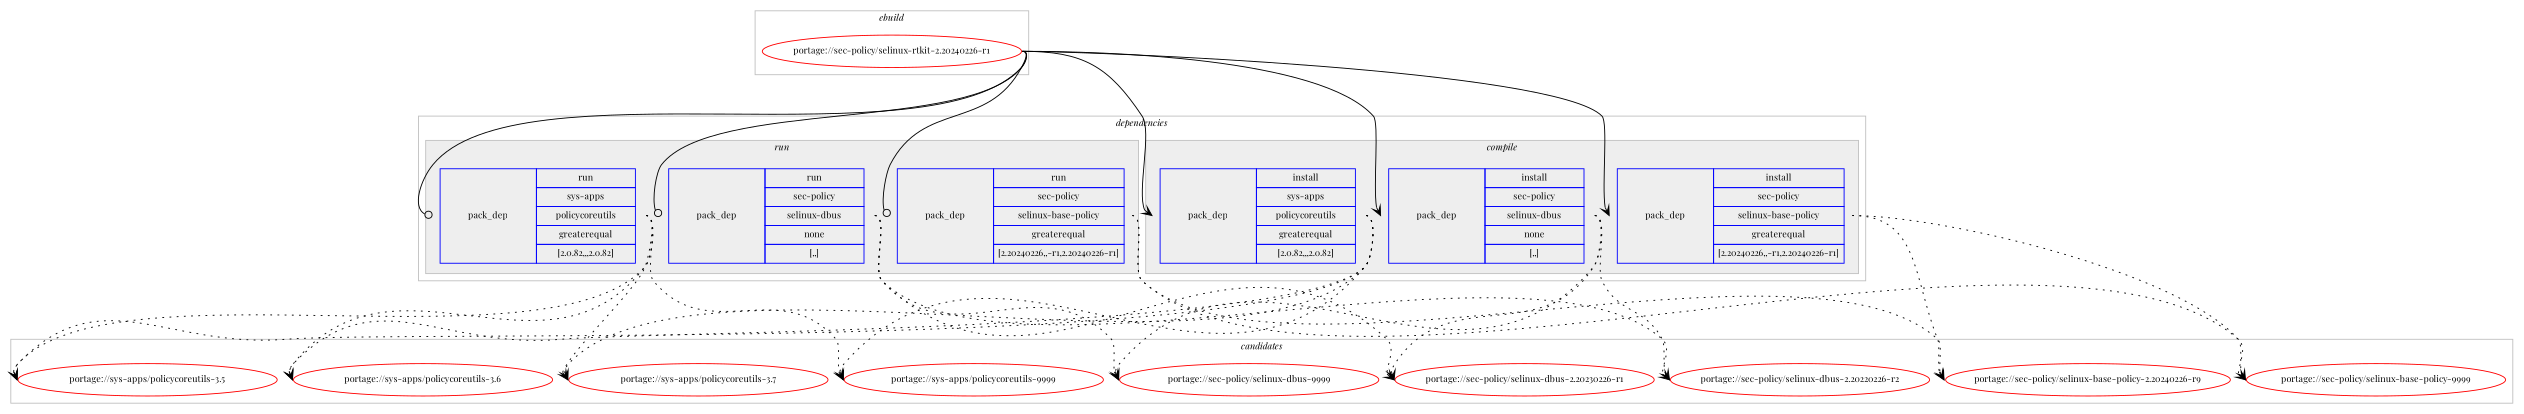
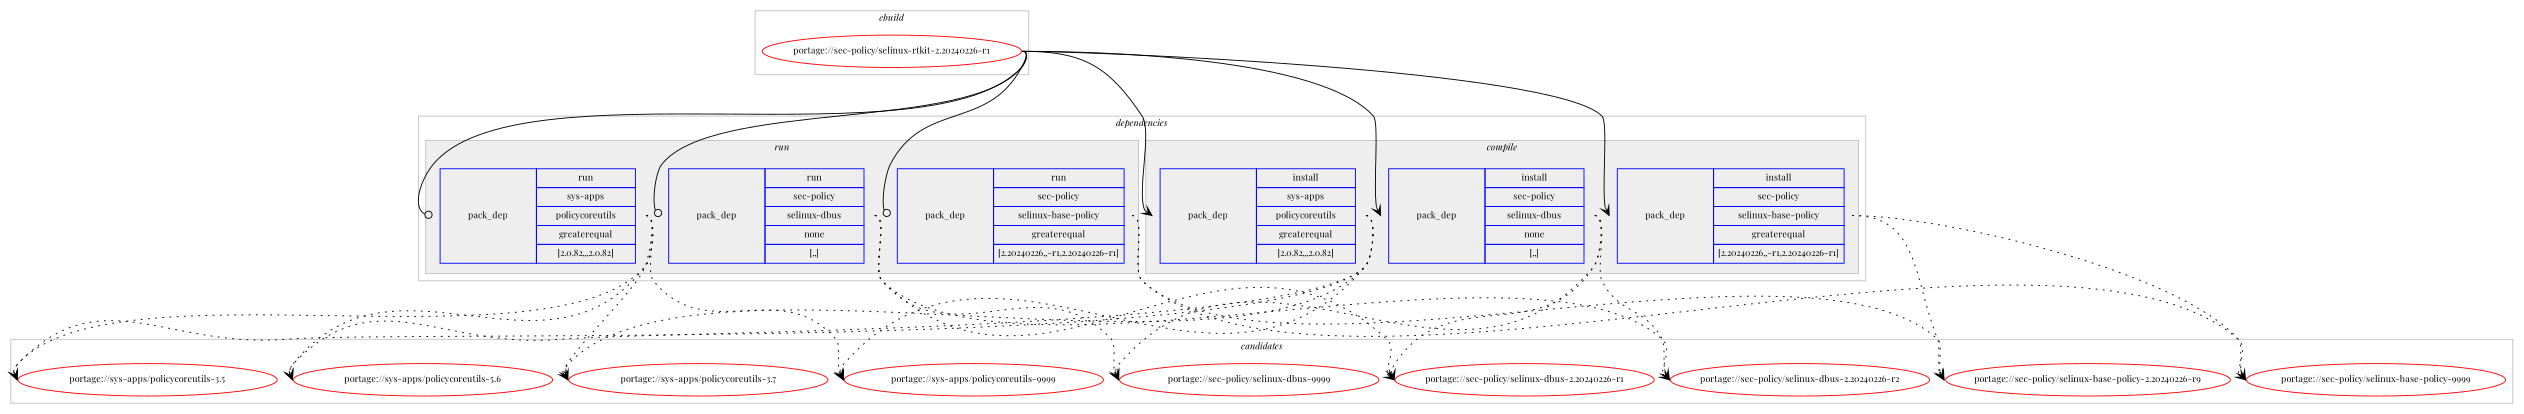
node "portage://sys-apps/policycoreutils-3.6": label "portage://sys-apps/policycoreutils-3.6" -> "portage://sys-apps/policycoreutils-5.6"
node "portage://sec-policy/selinux-dbus-2.20230226-r1": label "portage://sec-policy/selinux-dbus-2.20230226-r1" -> "portage://sec-policy/selinux-dbus-2.20240226-r1"
node "portage://sec-policy/selinux-dbus-2.20220226-r2": label "portage://sec-policy/selinux-dbus-2.20220226-r2" -> "portage://sec-policy/selinux-dbus-2.20240226-r2"
